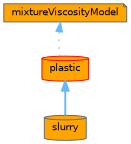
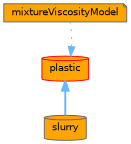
edge "plastic" -> "mixtureViscosityModel": reversed
